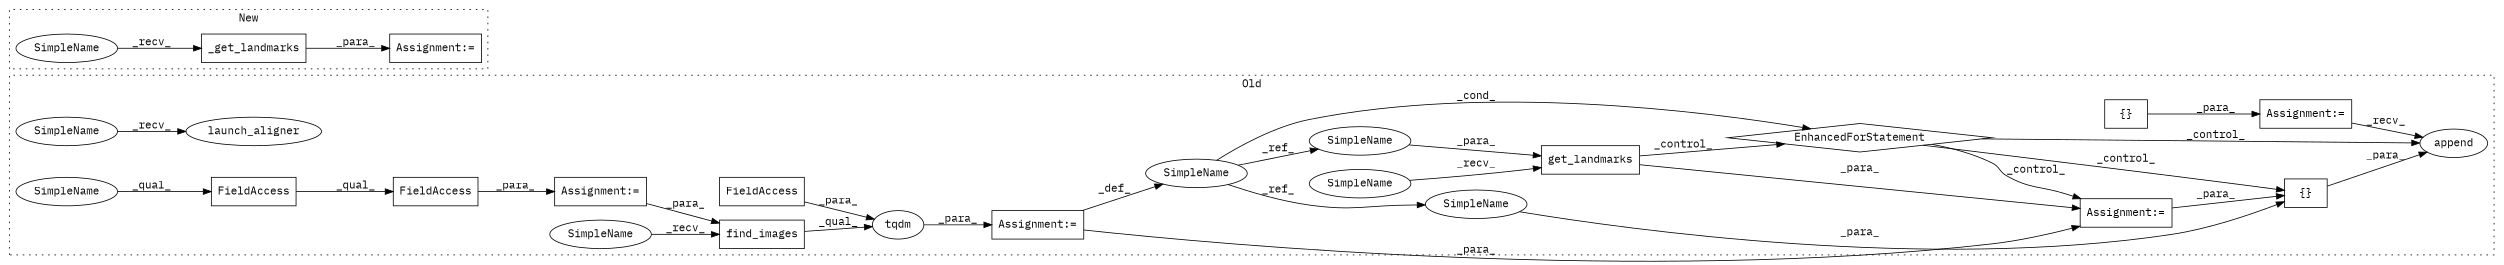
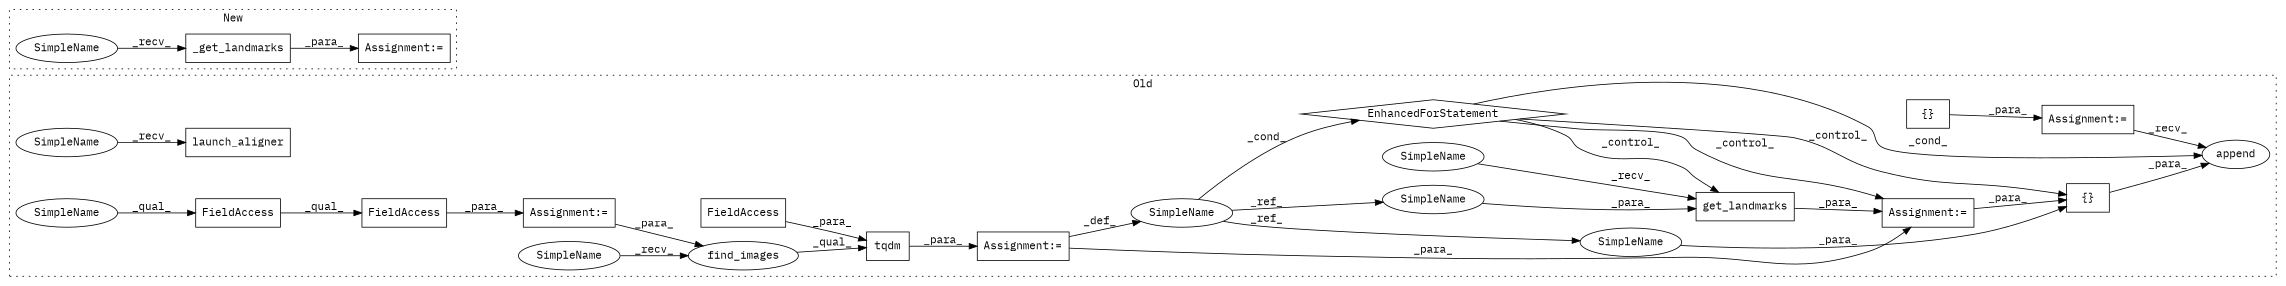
node "launch_aligner": shape ellipse -> box
edge "EnhancedForStatement" -> "append": label "_control_" -> "_cond_"
edge "get_landmarks" -> "EnhancedForStatement": reversed
node "tqdm": shape ellipse -> box
node "find_images": shape box -> ellipse
